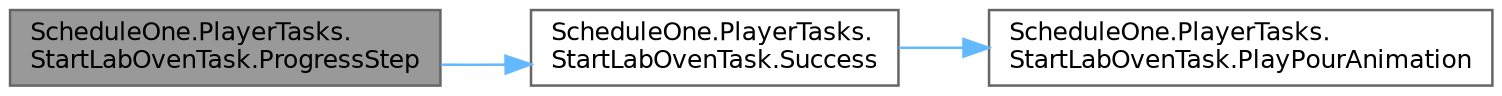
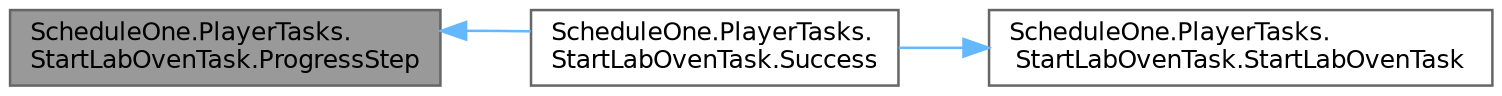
node "ScheduleOne.PlayerTasks. StartLabOvenTask.PlayPourAnimation": label "ScheduleOne.PlayerTasks. StartLabOvenTask.PlayPourAnimation" -> "ScheduleOne.PlayerTasks. StartLabOvenTask.StartLabOvenTask"
edge "ScheduleOne.PlayerTasks. StartLabOvenTask.ProgressStep" -> "ScheduleOne.PlayerTasks. StartLabOvenTask.Success": reversed
